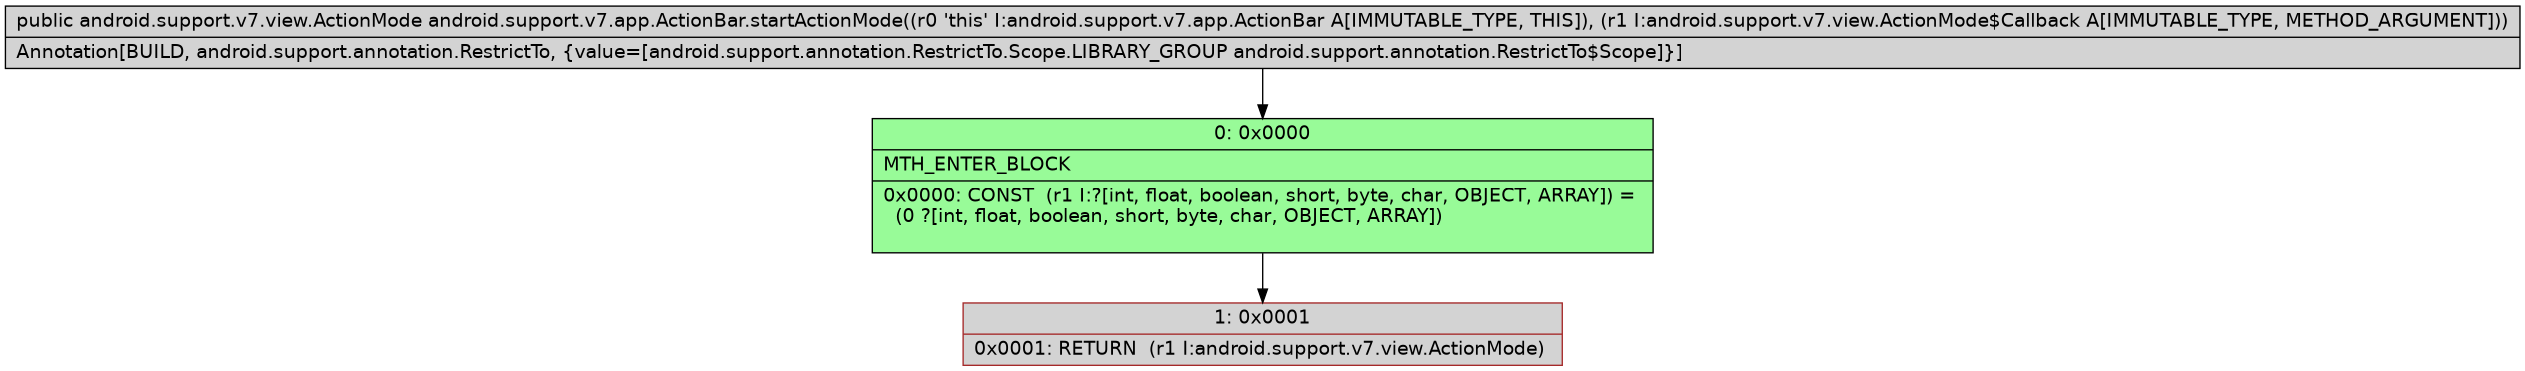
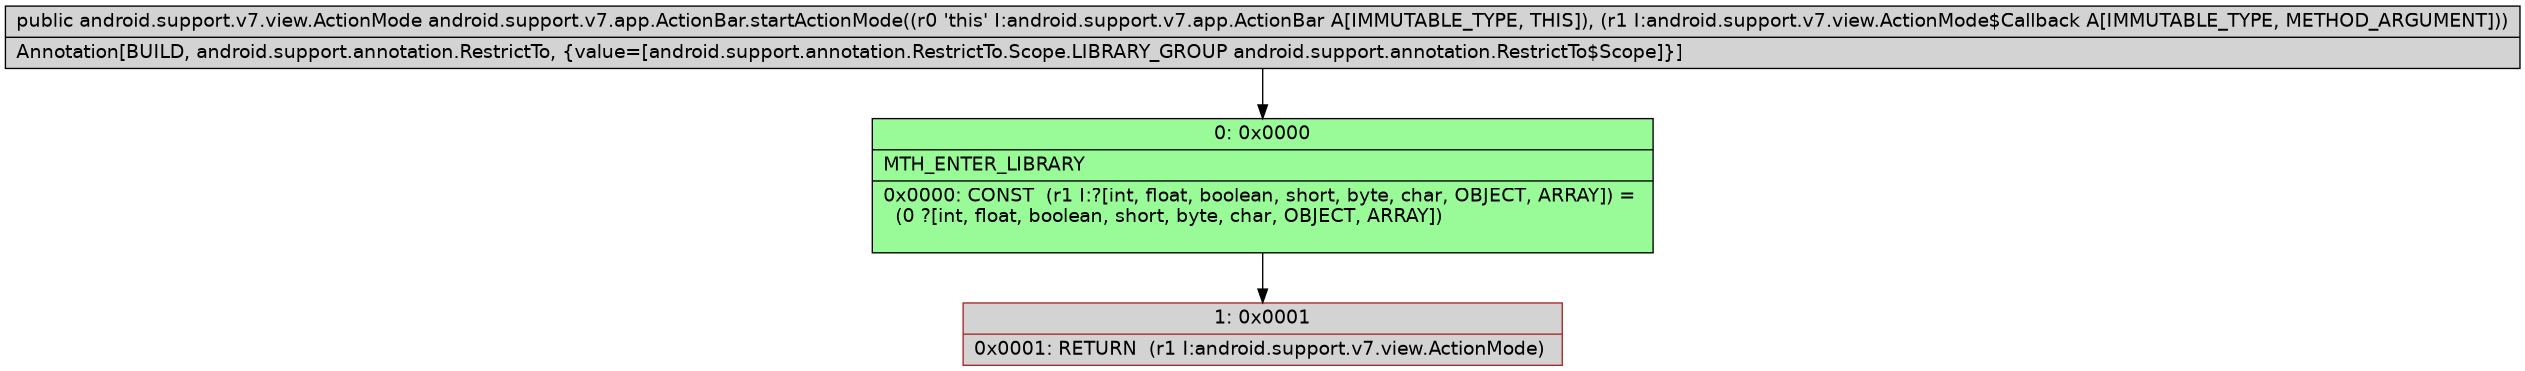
node "0: 0x0000": text "MTH_ENTER_BLOCK" -> "MTH_ENTER_LIBRARY"
